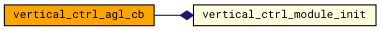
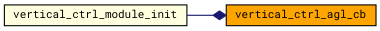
edge "vertical_ctrl_agl_cb" -> "vertical_ctrl_module_init": reversed
